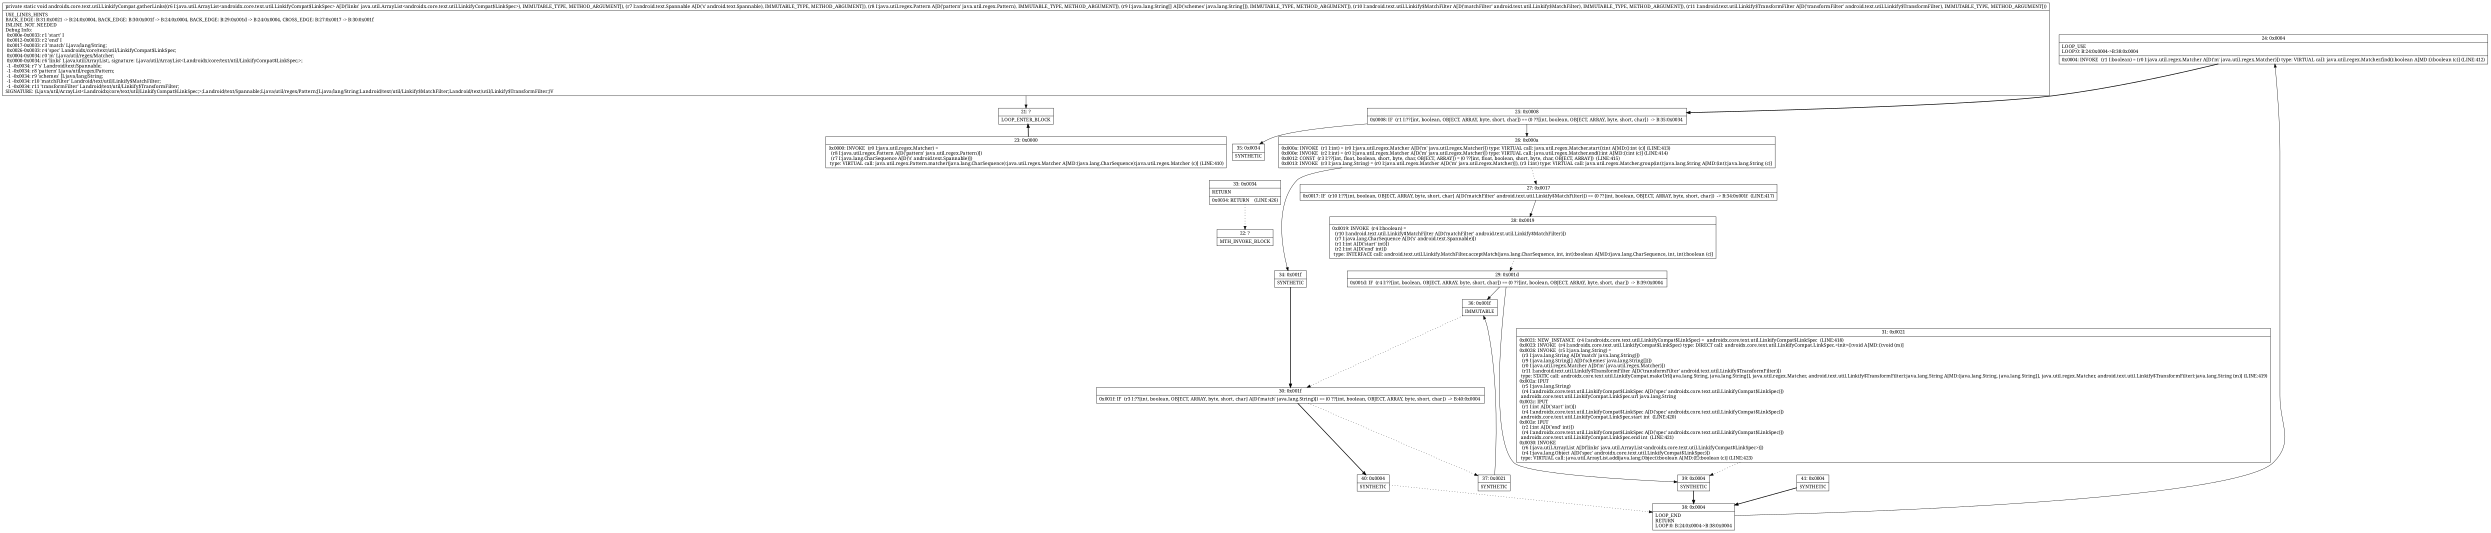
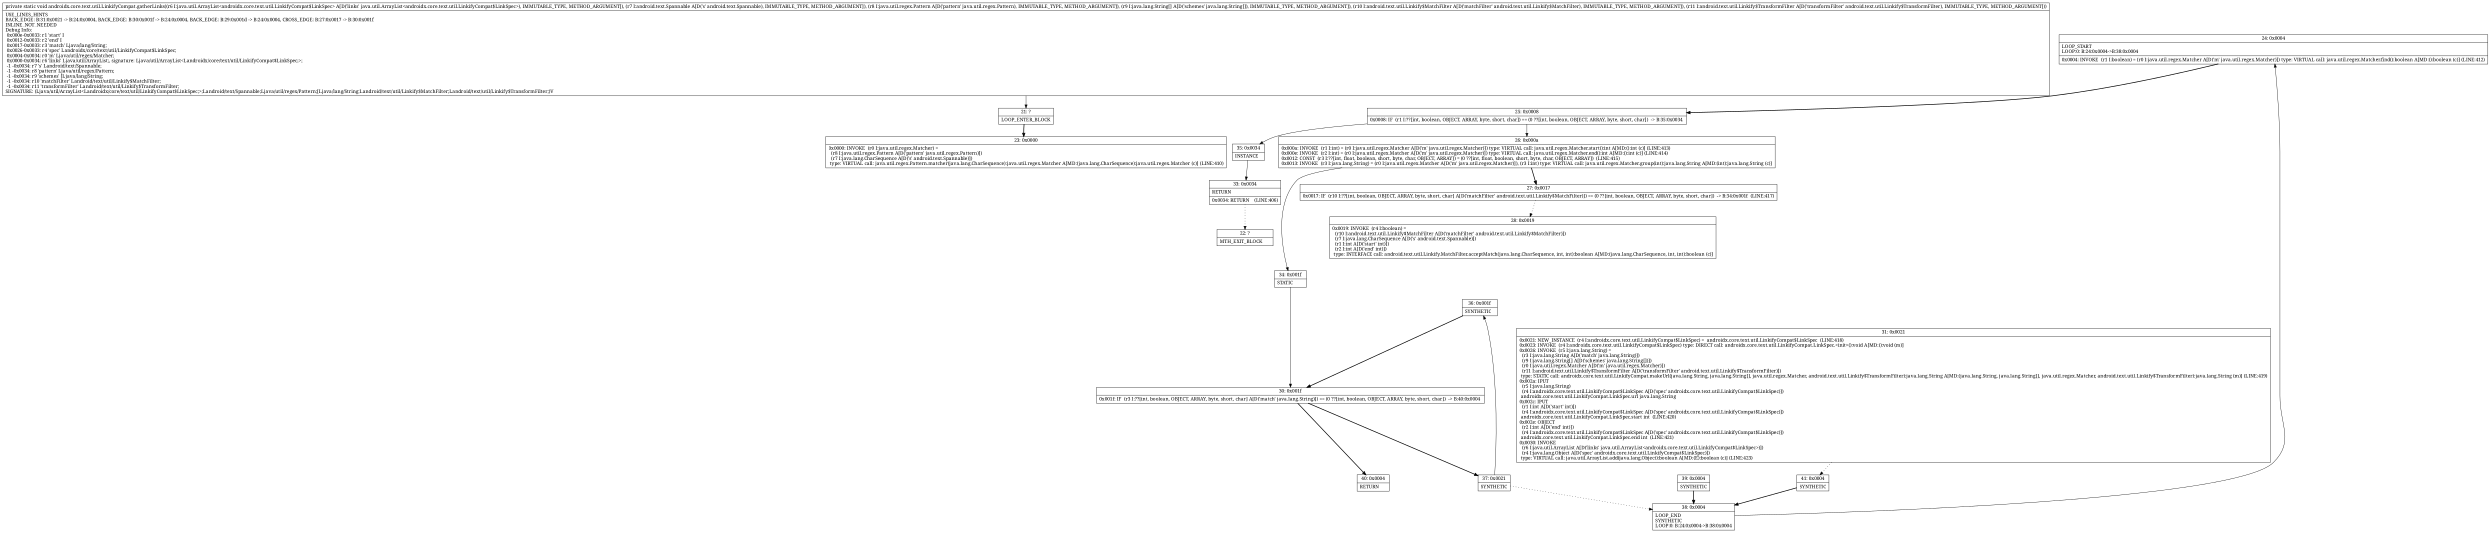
node "24: 0x0004": text "LOOP_USE" -> "LOOP_START"
edge "23: 0x0000" -> "21: ?": reversed
node "35: 0x0034": text "SYNTHETIC" -> "INSTANCE"
edge "35: 0x0034" -> "33: 0x0034": added
edge "26: 0x000a" -> "27: 0x0017": style dotted -> bold
node "33: 0x0034": text "0x0034: RETURN    (LINE:426)" -> "0x0034: RETURN    (LINE:406)"
edge "27: 0x0017" -> "28: 0x0019": style solid -> dotted
node "22: ?": text "MTH_INVOKE_BLOCK" -> "MTH_EXIT_BLOCK"
node "29: 0x001d": removed
node "34: 0x001f": text "SYNTHETIC" -> "STATIC"
node "36: 0x001f": text "IMMUTABLE" -> "SYNTHETIC"
edge "34: 0x001f" -> "30: 0x001f": style bold -> solid
edge "36: 0x001f" -> "30: 0x001f": style dotted -> bold
node "31: 0x0021": text "0x002e: IPUT" -> "0x002e: OBJECT"
edge "30: 0x001f" -> "37: 0x0021": style dotted -> bold
edge "31: 0x0021" -> "39: 0x0004": now "31: 0x0021" -> "41: 0x0004"
node "40: 0x0004": text "SYNTHETIC" -> "RETURN"
edge "40: 0x0004" -> "38: 0x0004": now "37: 0x0021" -> "38: 0x0004"
node "38: 0x0004": text "RETURN" -> "SYNTHETIC"
